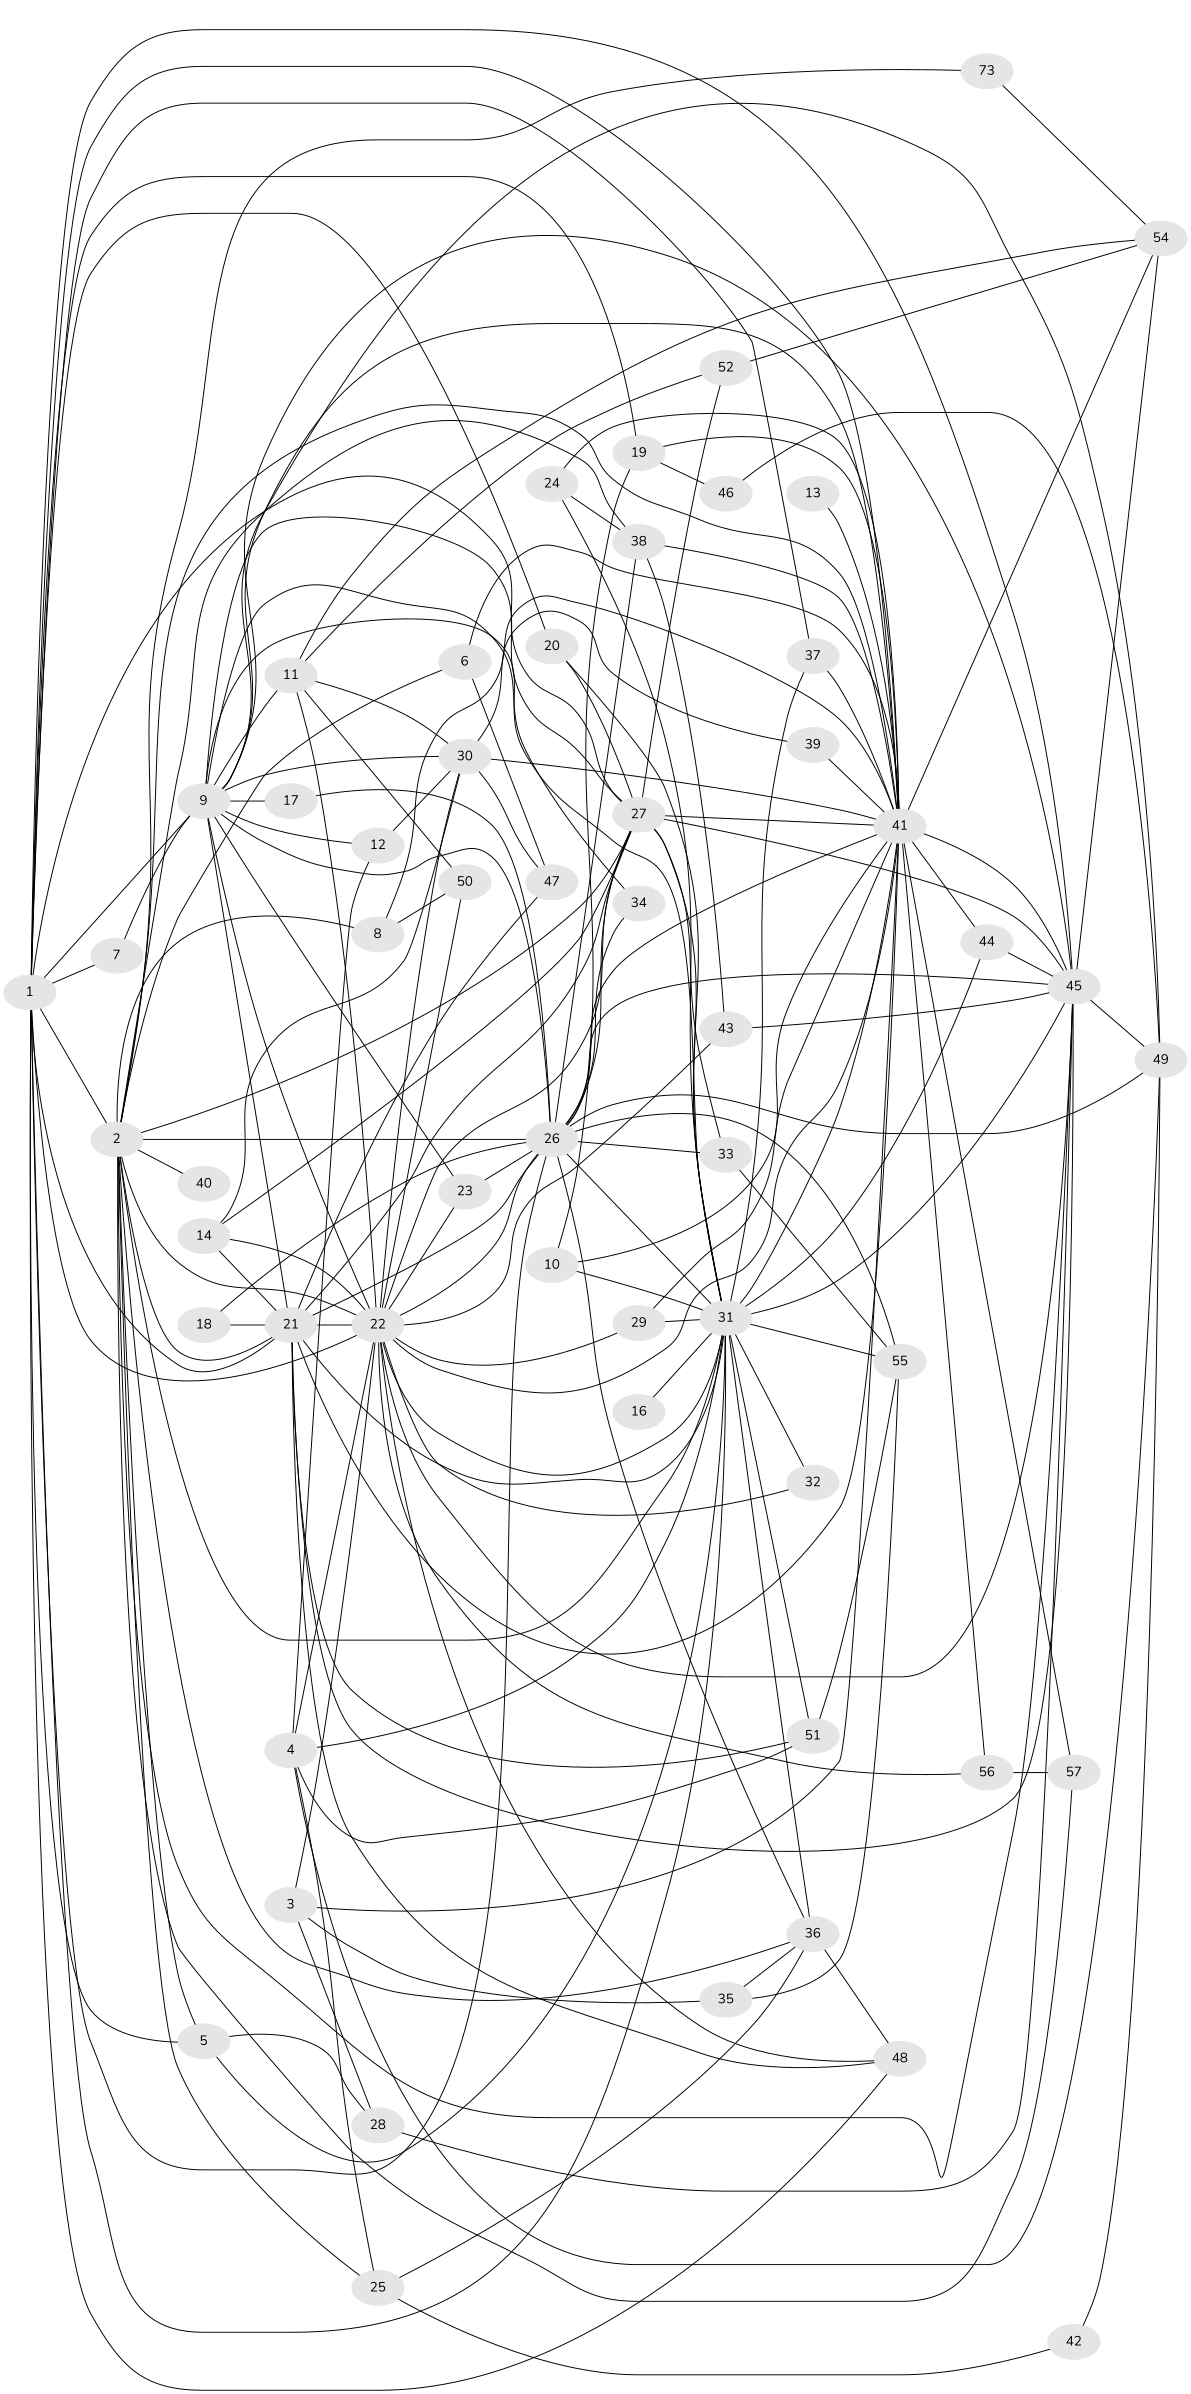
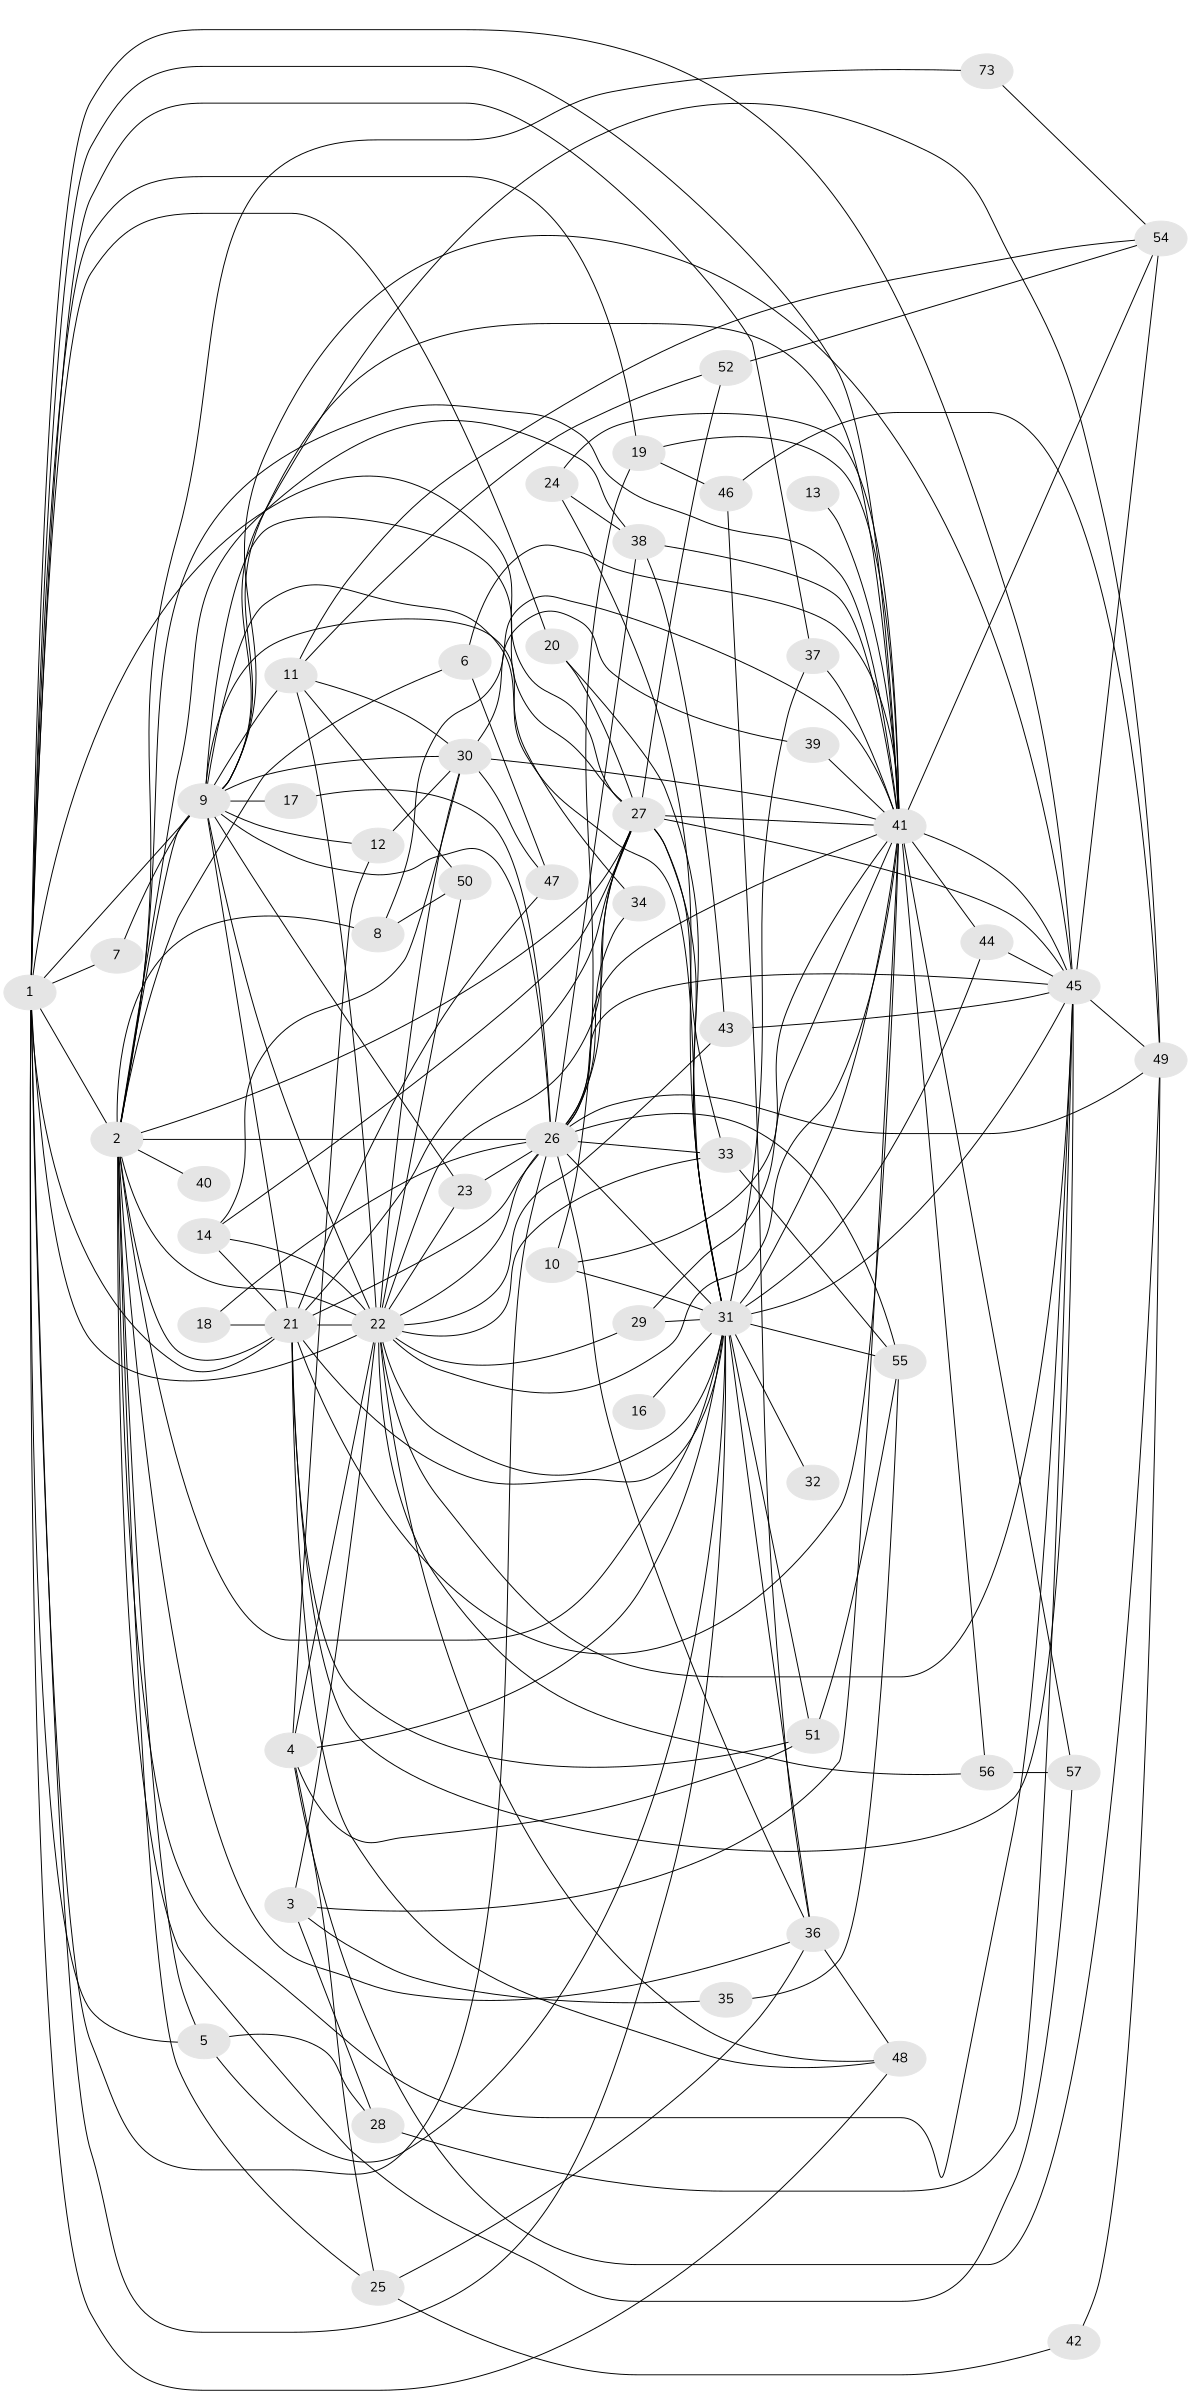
edge "9" -- "2": added
edge "22" -- "32": now "22" -- "33"
edge "36" -- "35": now "36" -- "46"
